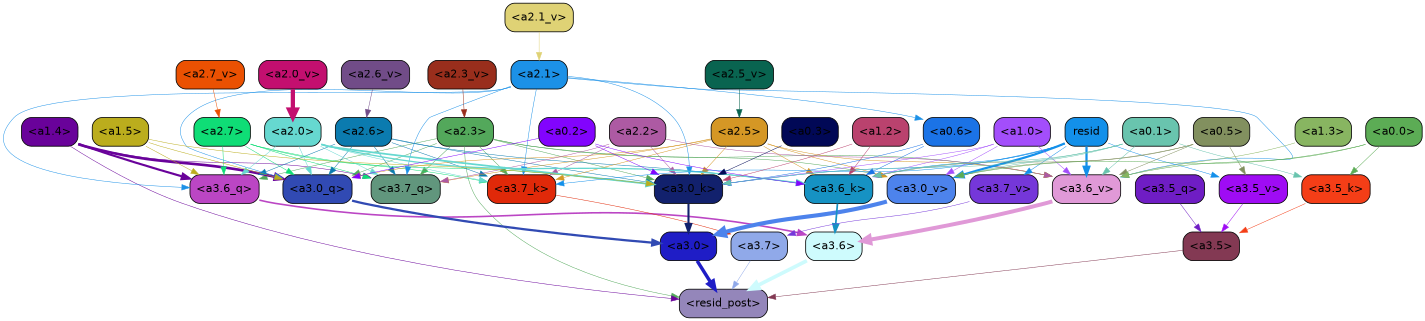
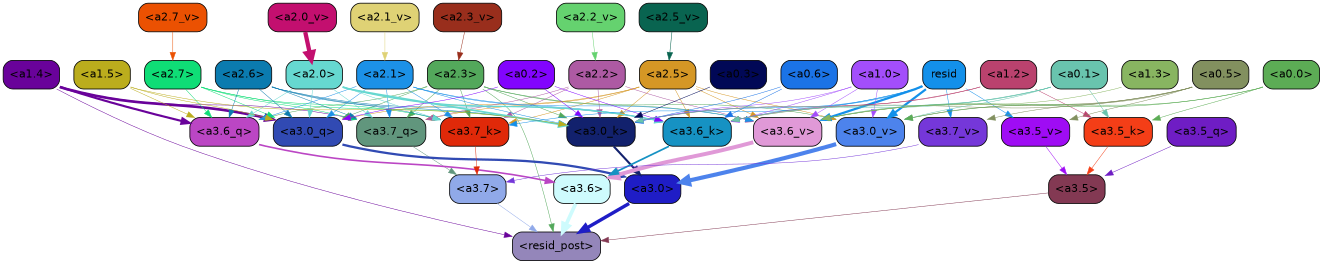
node "<a2.2_v>": added
node "<a2.6_v>": removed
edge "<a2.1>" -> "<a0.6>": now "<a2.1>" -> "<a3.6_k>"
edge "<a1.2>" -> "<a3.5_k>": added
edge "<a0.5>" -> "<a3.7_v>": added
edge "<a3.7_q>" -> "<a3.7>": added
